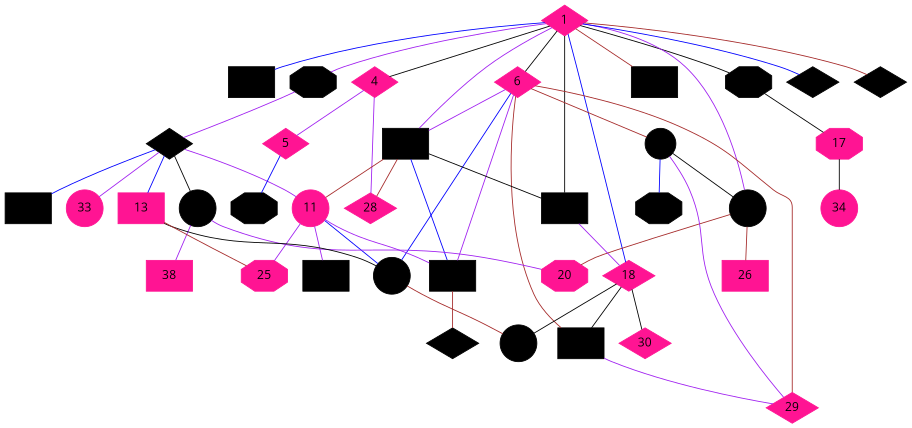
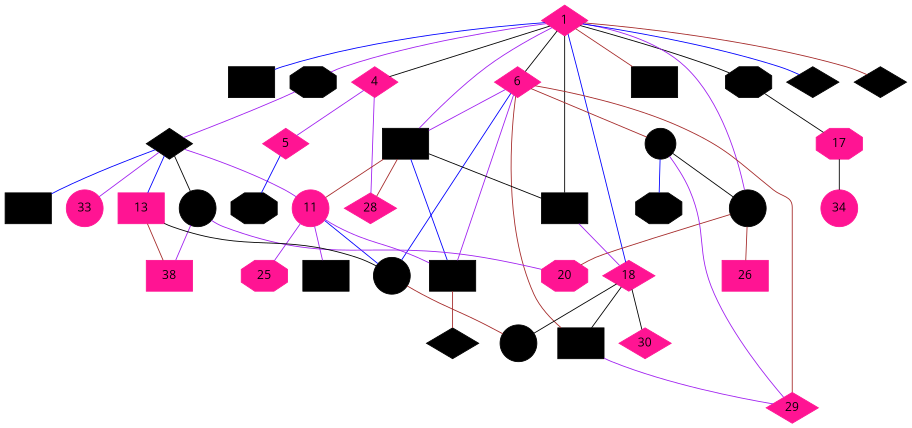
edge "13" -- "25": now "13" -- "38"
